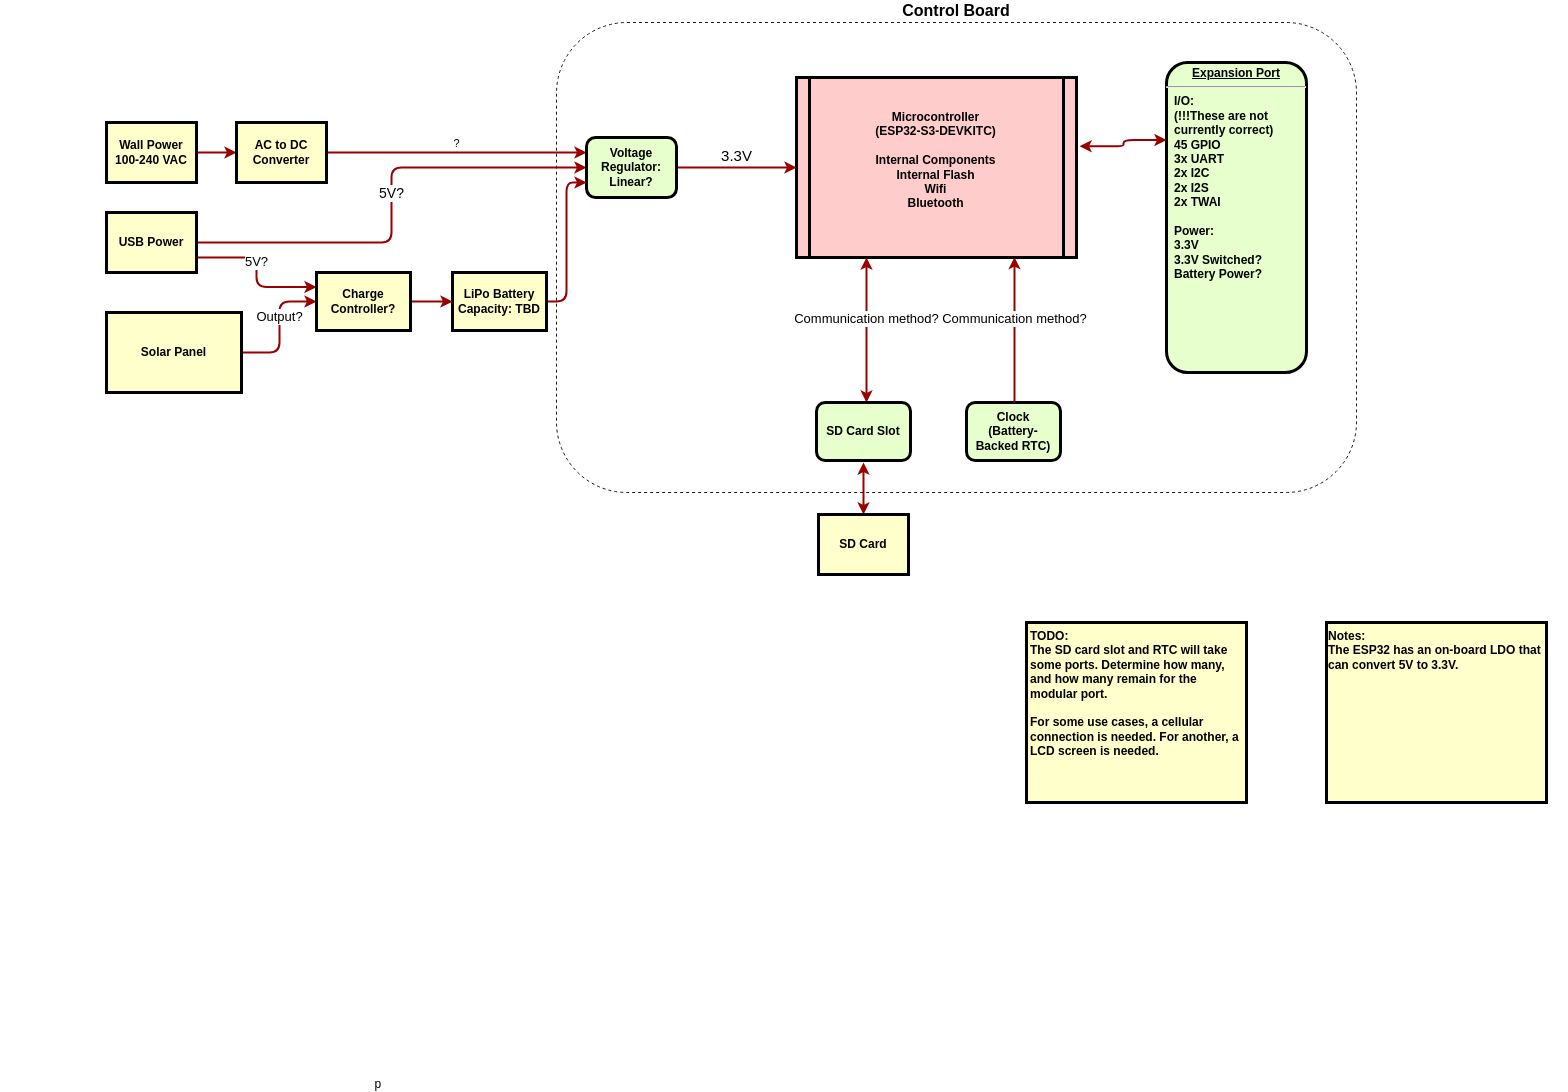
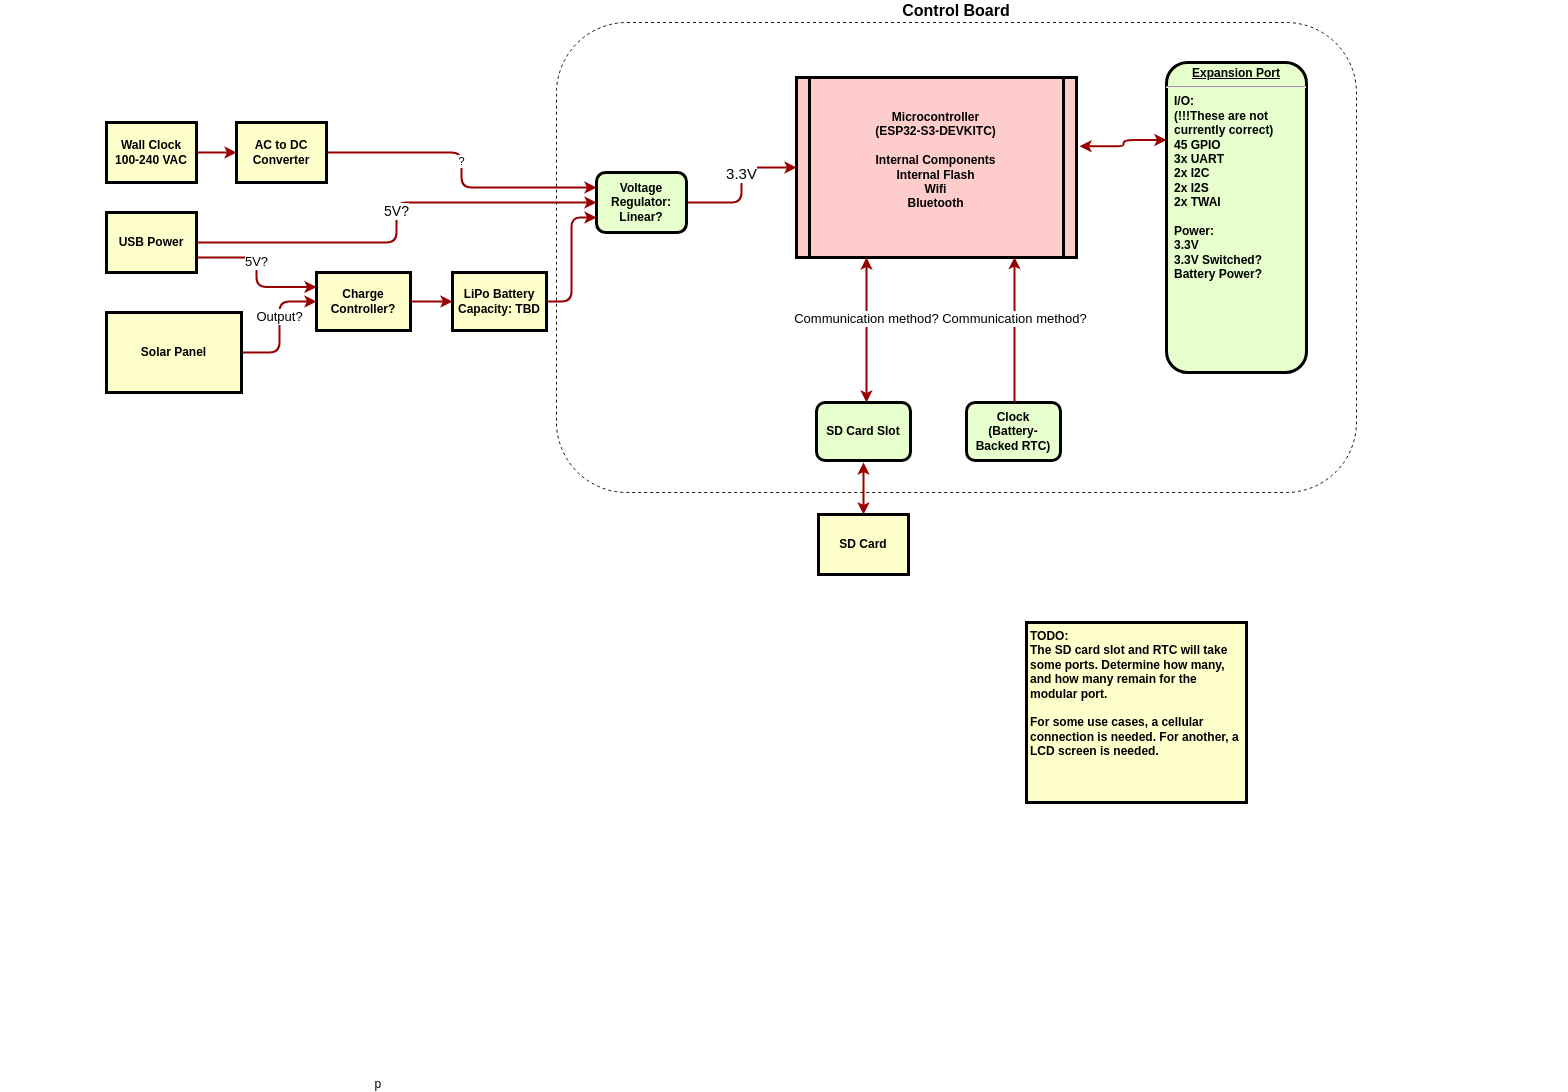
node "Wall Power 100-240 VAC": label "Wall Power 100-240 VAC" -> "Wall Clock 100-240 VAC"
node "Voltage Regulator: Linear?": moved (632, 168) -> (642, 203)
node "Notes: The ESP32 has an on-board LDO that can convert 5V to 3.3V.": removed
